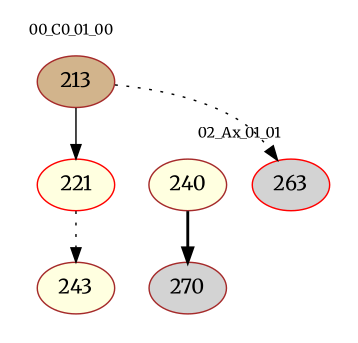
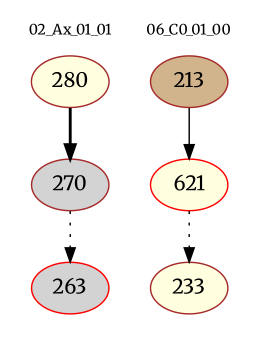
cluster "00_C0_01_00": label "00_C0_01_00" -> "06_C0_01_00"
edge "213" -> "263": now "270" -> "263"
node "221": label "221" -> "621"
node "240": label "240" -> "280"
node "243": label "243" -> "233"
